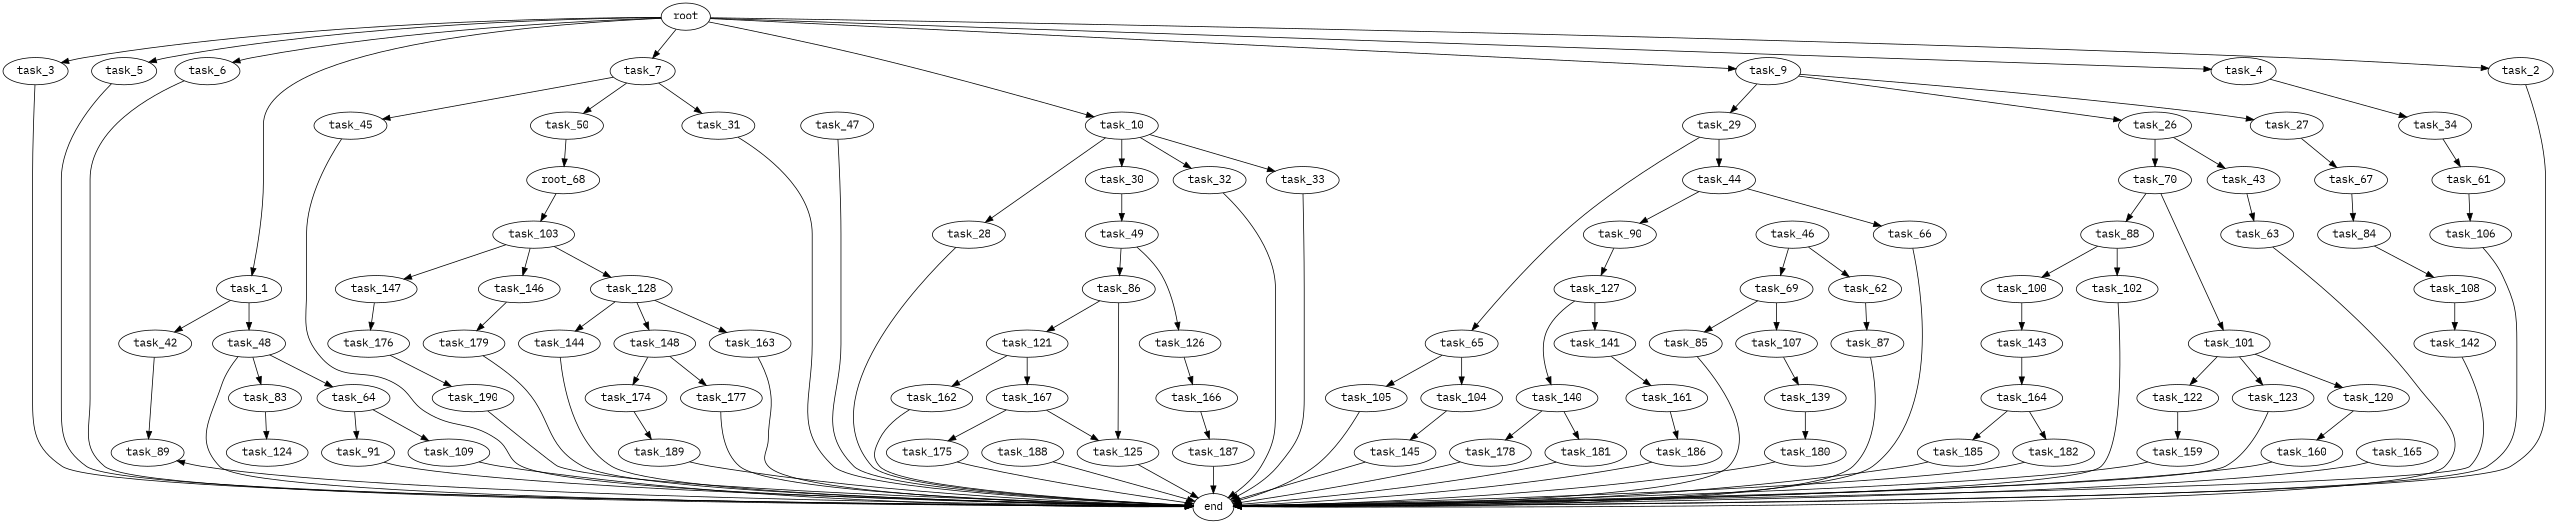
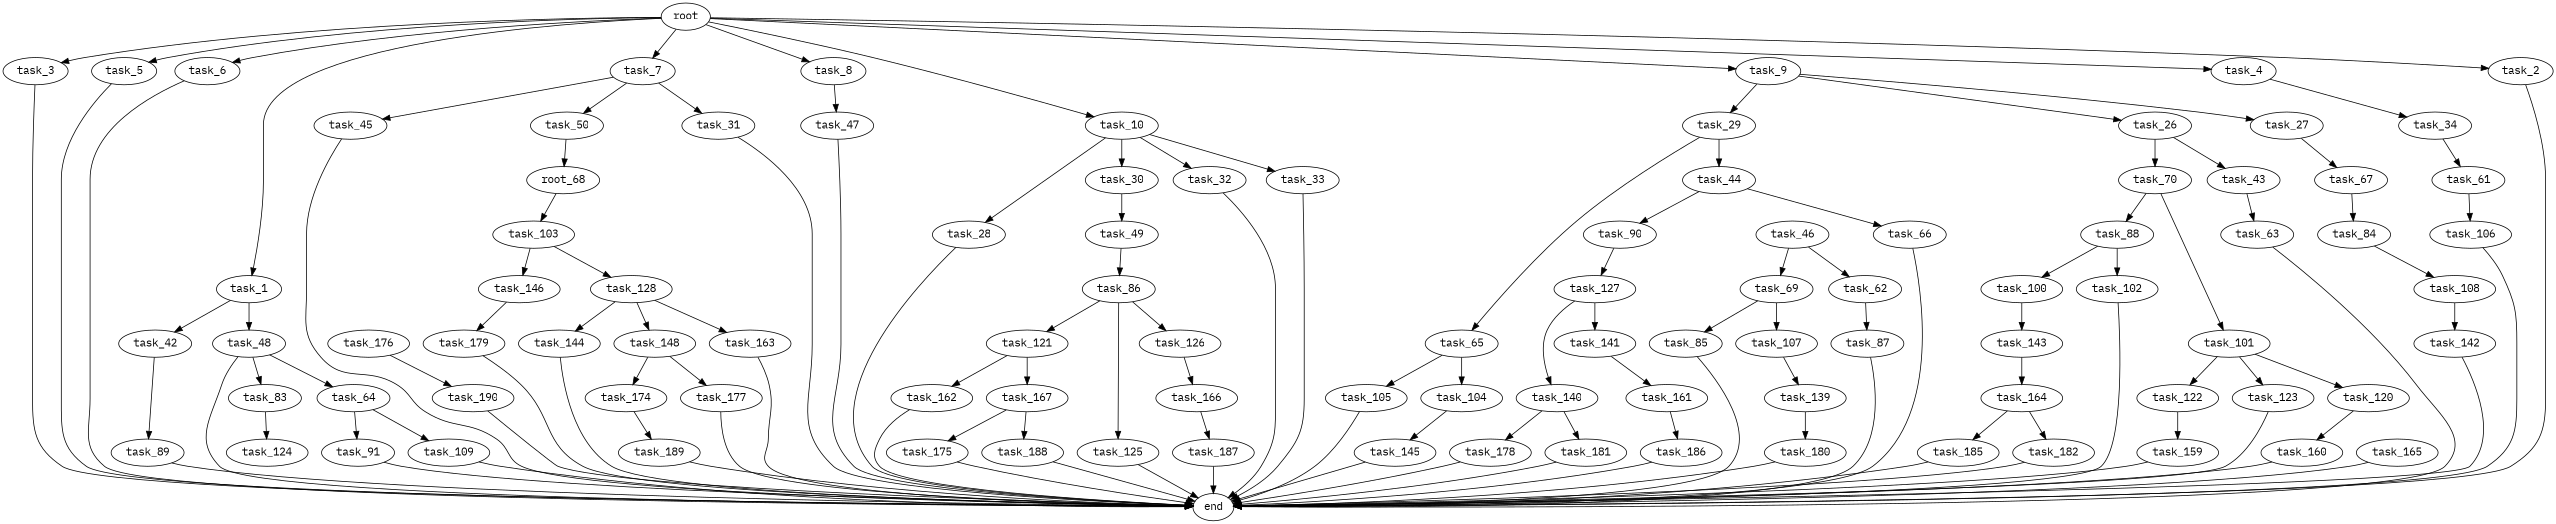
node "task_8": added
edge "task_49" -> "task_126": now "task_86" -> "task_126"
node "task_147": removed
edge "task_167" -> "task_125": now "task_167" -> "task_188"
edge "end" -> "task_89": reversed
